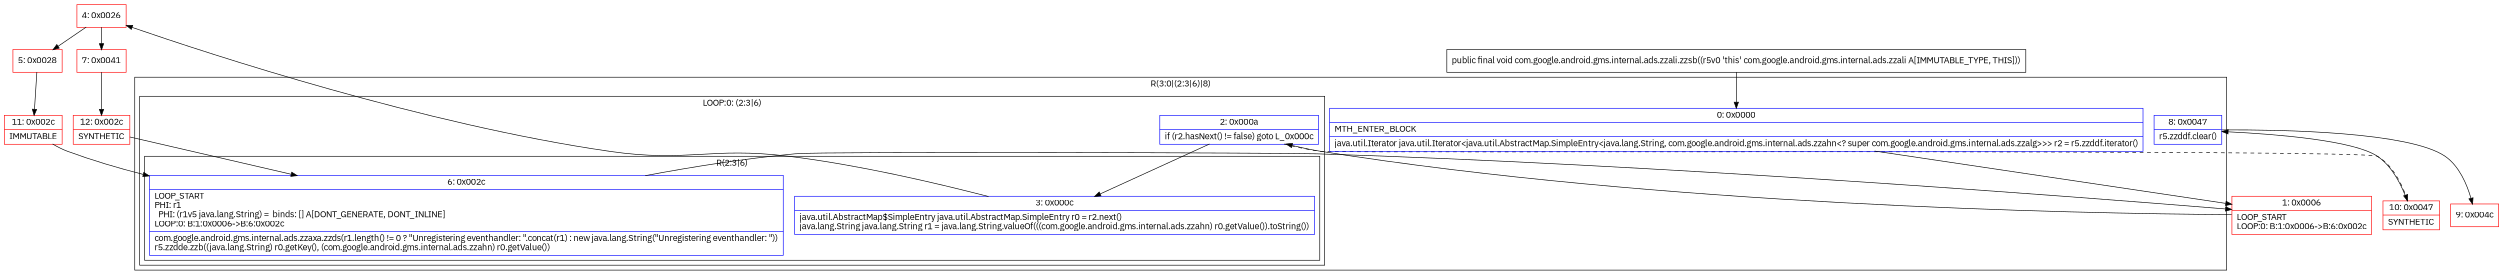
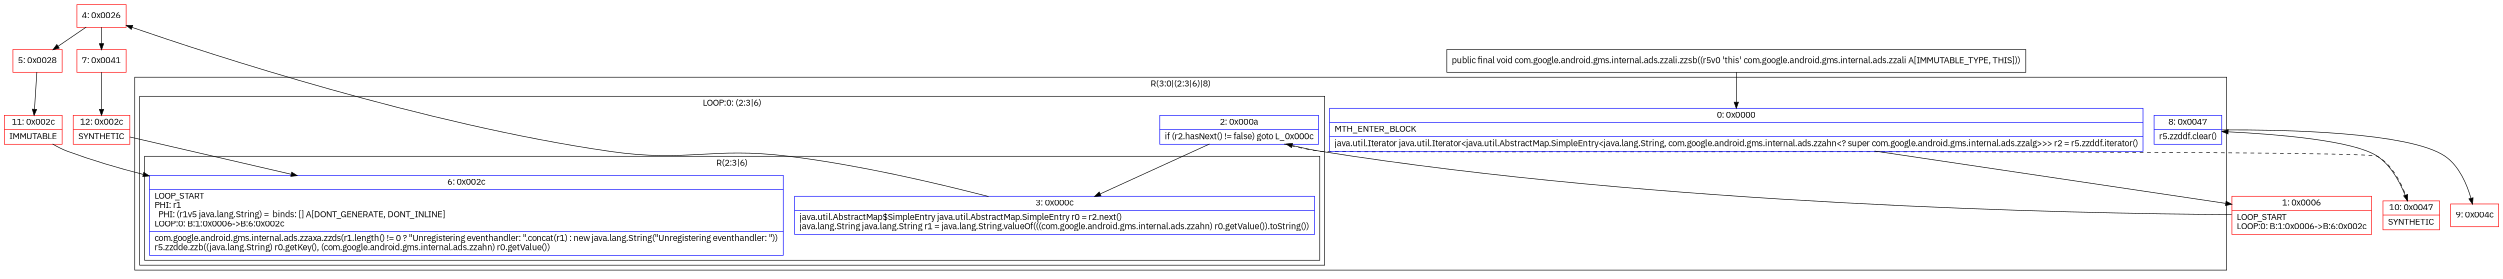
edge "6: 0x002c" -> "1: 0x0006": removed
